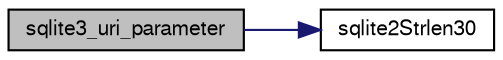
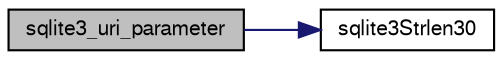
node "sqlite2Strlen30": label "sqlite2Strlen30" -> "sqlite3Strlen30"
